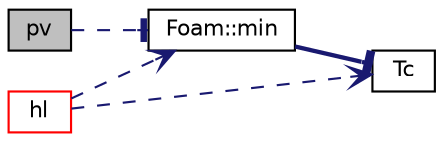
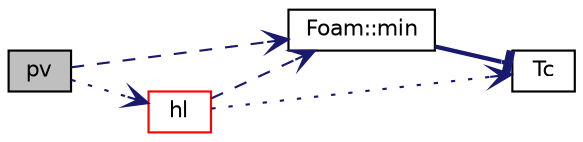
edge "pv" -> "Foam::min": arrowhead tee -> vee
edge "pv" -> "hl": added
edge "hl" -> "Tc": style dashed -> dotted
